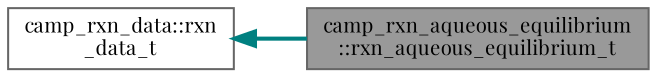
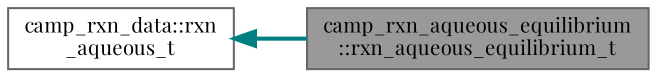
node "camp_rxn_data::rxn _data_t": label "camp_rxn_data::rxn _data_t" -> "camp_rxn_data::rxn _aqueous_t"
